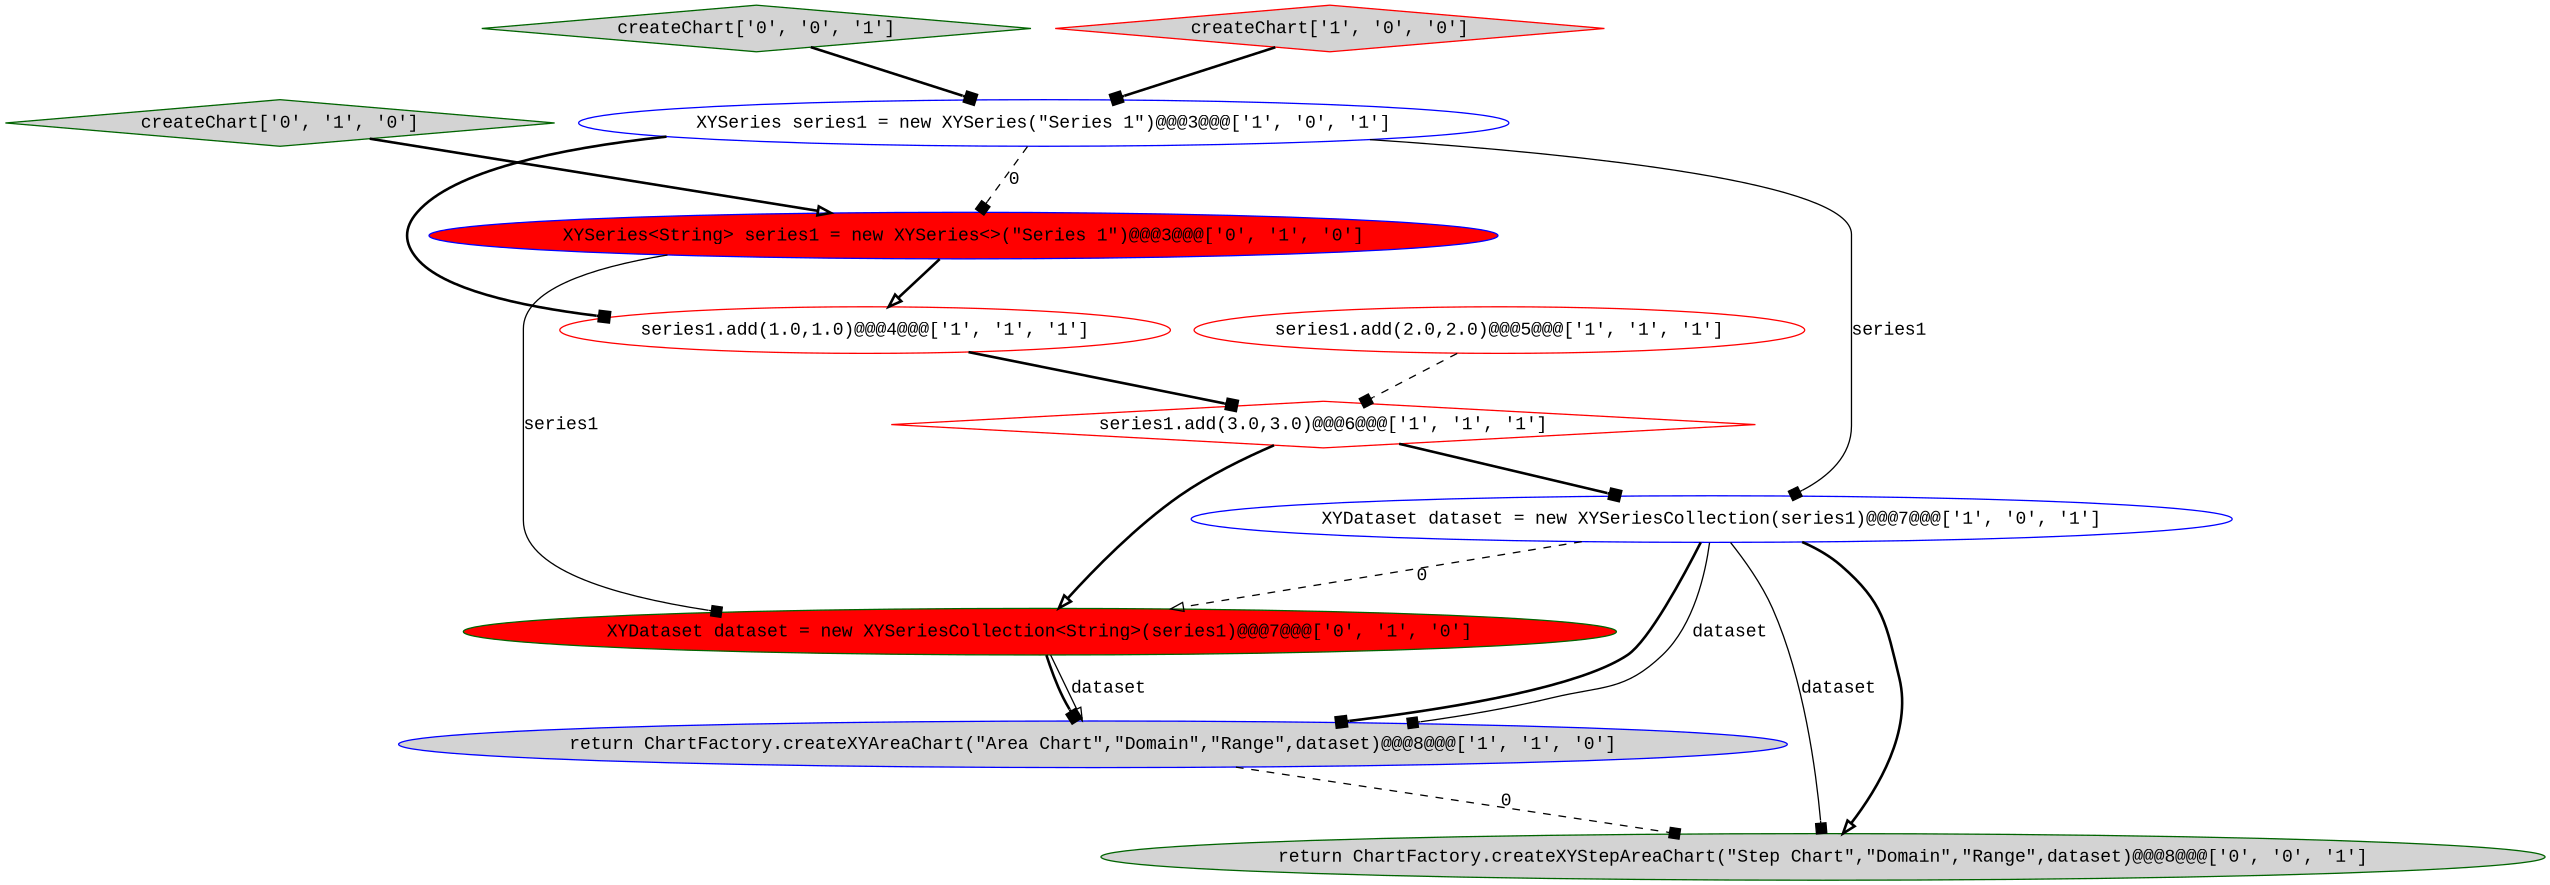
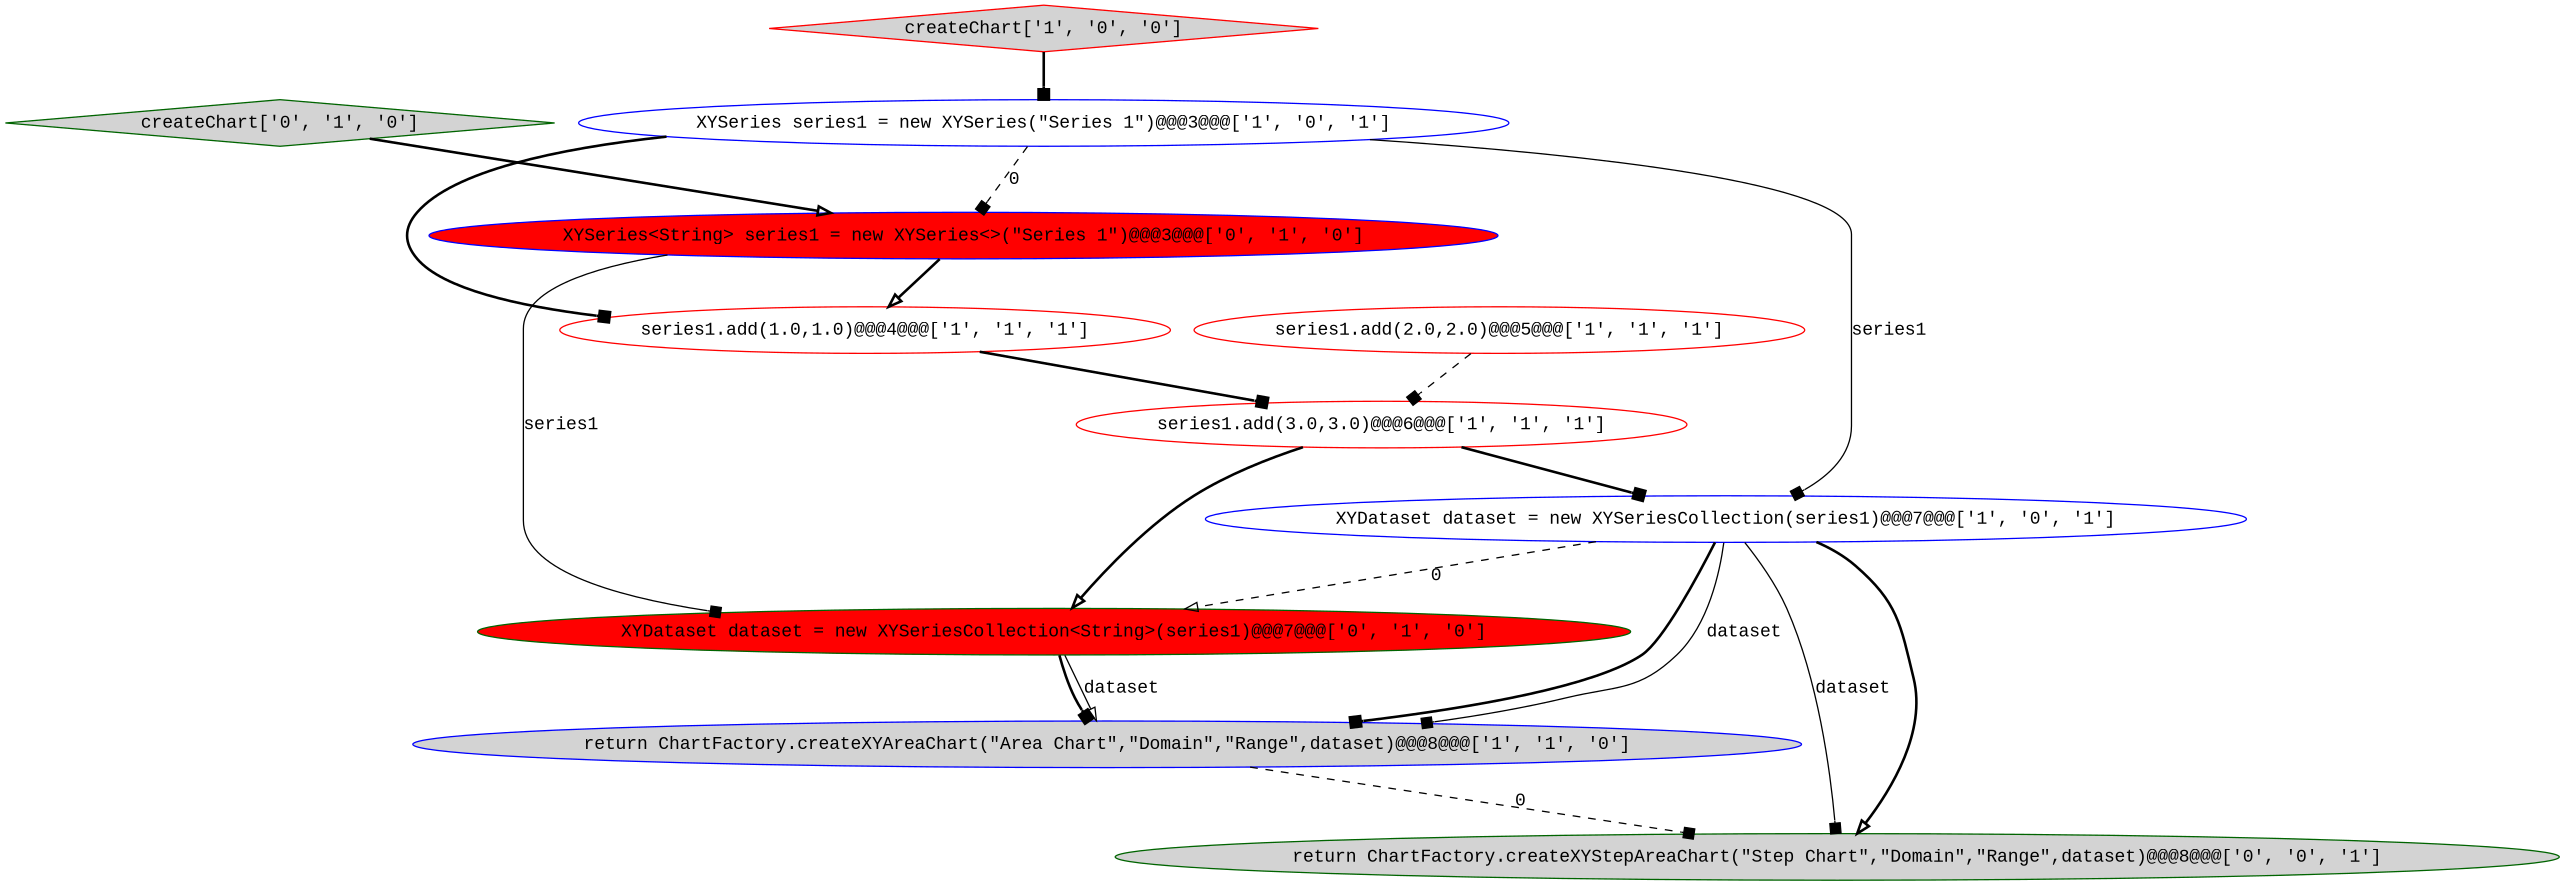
node "createChart['0', '0', '1']": removed
node "series1.add(3.0,3.0)@@@6@@@['1', '1', '1']": shape diamond -> ellipse
